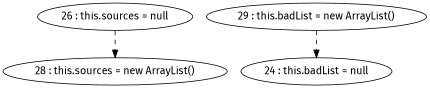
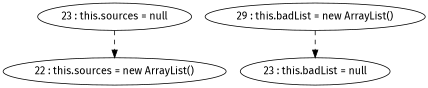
node "26 : this.sources = null": label "26 : this.sources = null" -> "23 : this.sources = null"
node "28 : this.sources = new ArrayList()": label "28 : this.sources = new ArrayList()" -> "22 : this.sources = new ArrayList()"
node "24 : this.badList = null": label "24 : this.badList = null" -> "23 : this.badList = null"
